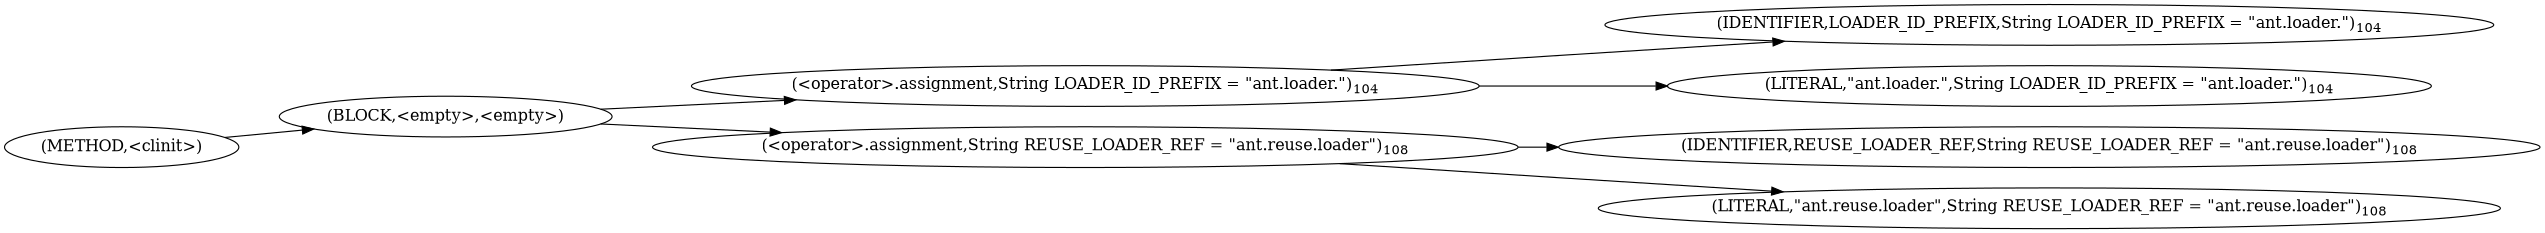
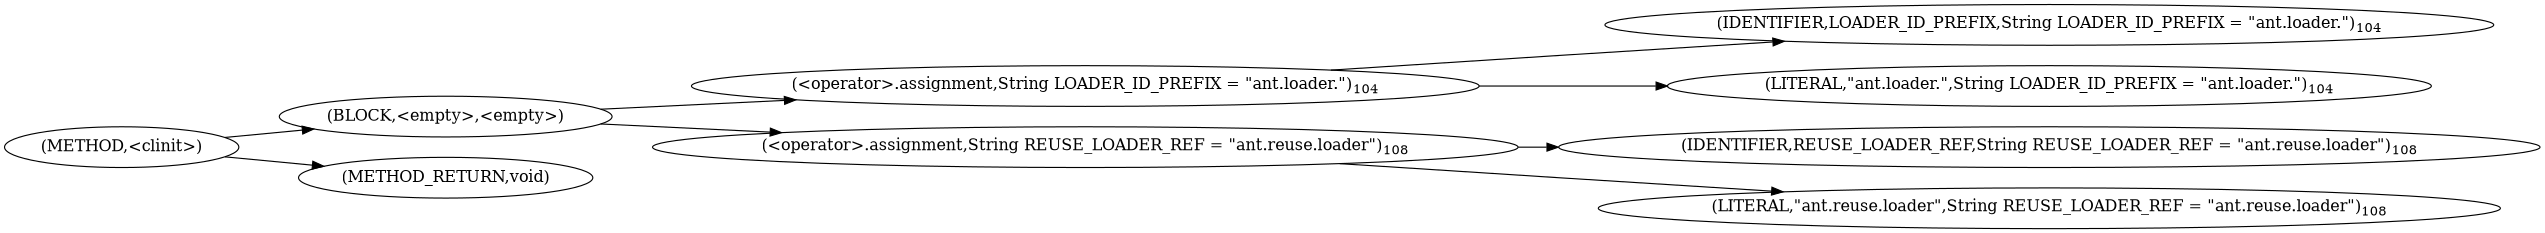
node "(METHOD_RETURN,void)": added
